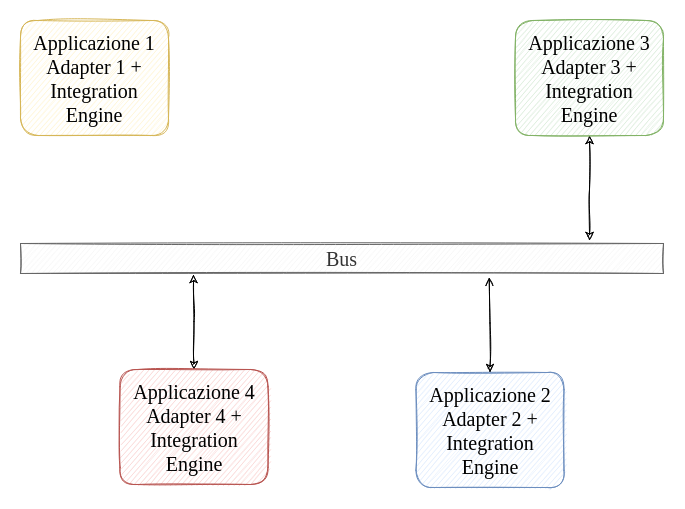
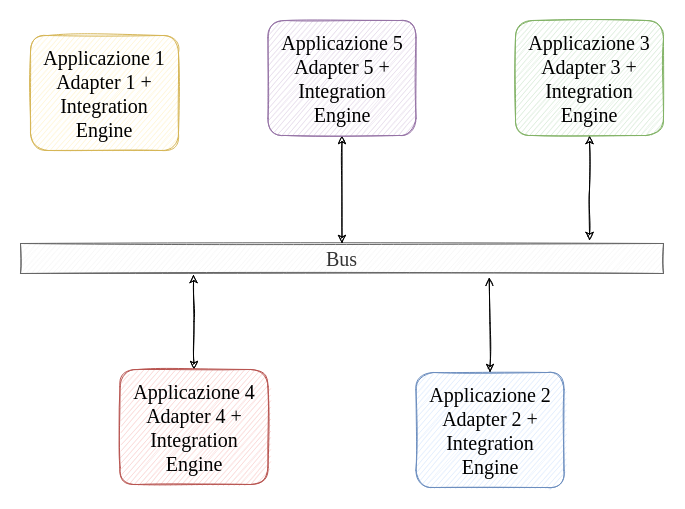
node "Applicazione 1 Adapter 1 + Integration Engine": moved (95, 78) -> (105, 93)
node "Applicazione 5 Adapter 5 + Integration Engine": added
edge "Applicazione 5 Adapter 5 + Integration Engine" -- "Bus": added
